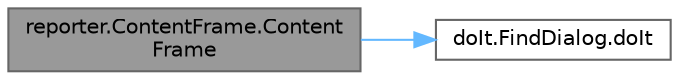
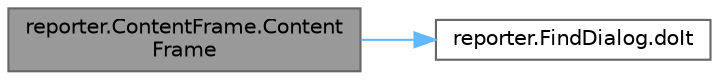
node "doIt.FindDialog.doIt": label "doIt.FindDialog.doIt" -> "reporter.FindDialog.doIt"
